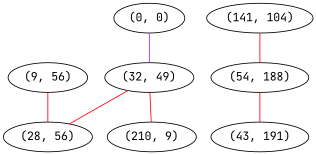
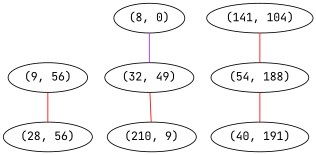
node "(0, 0)": label "(0, 0)" -> "(8, 0)"
edge "(32, 49)" -- "(28, 56)": removed
node "(43, 191)": label "(43, 191)" -> "(40, 191)"
